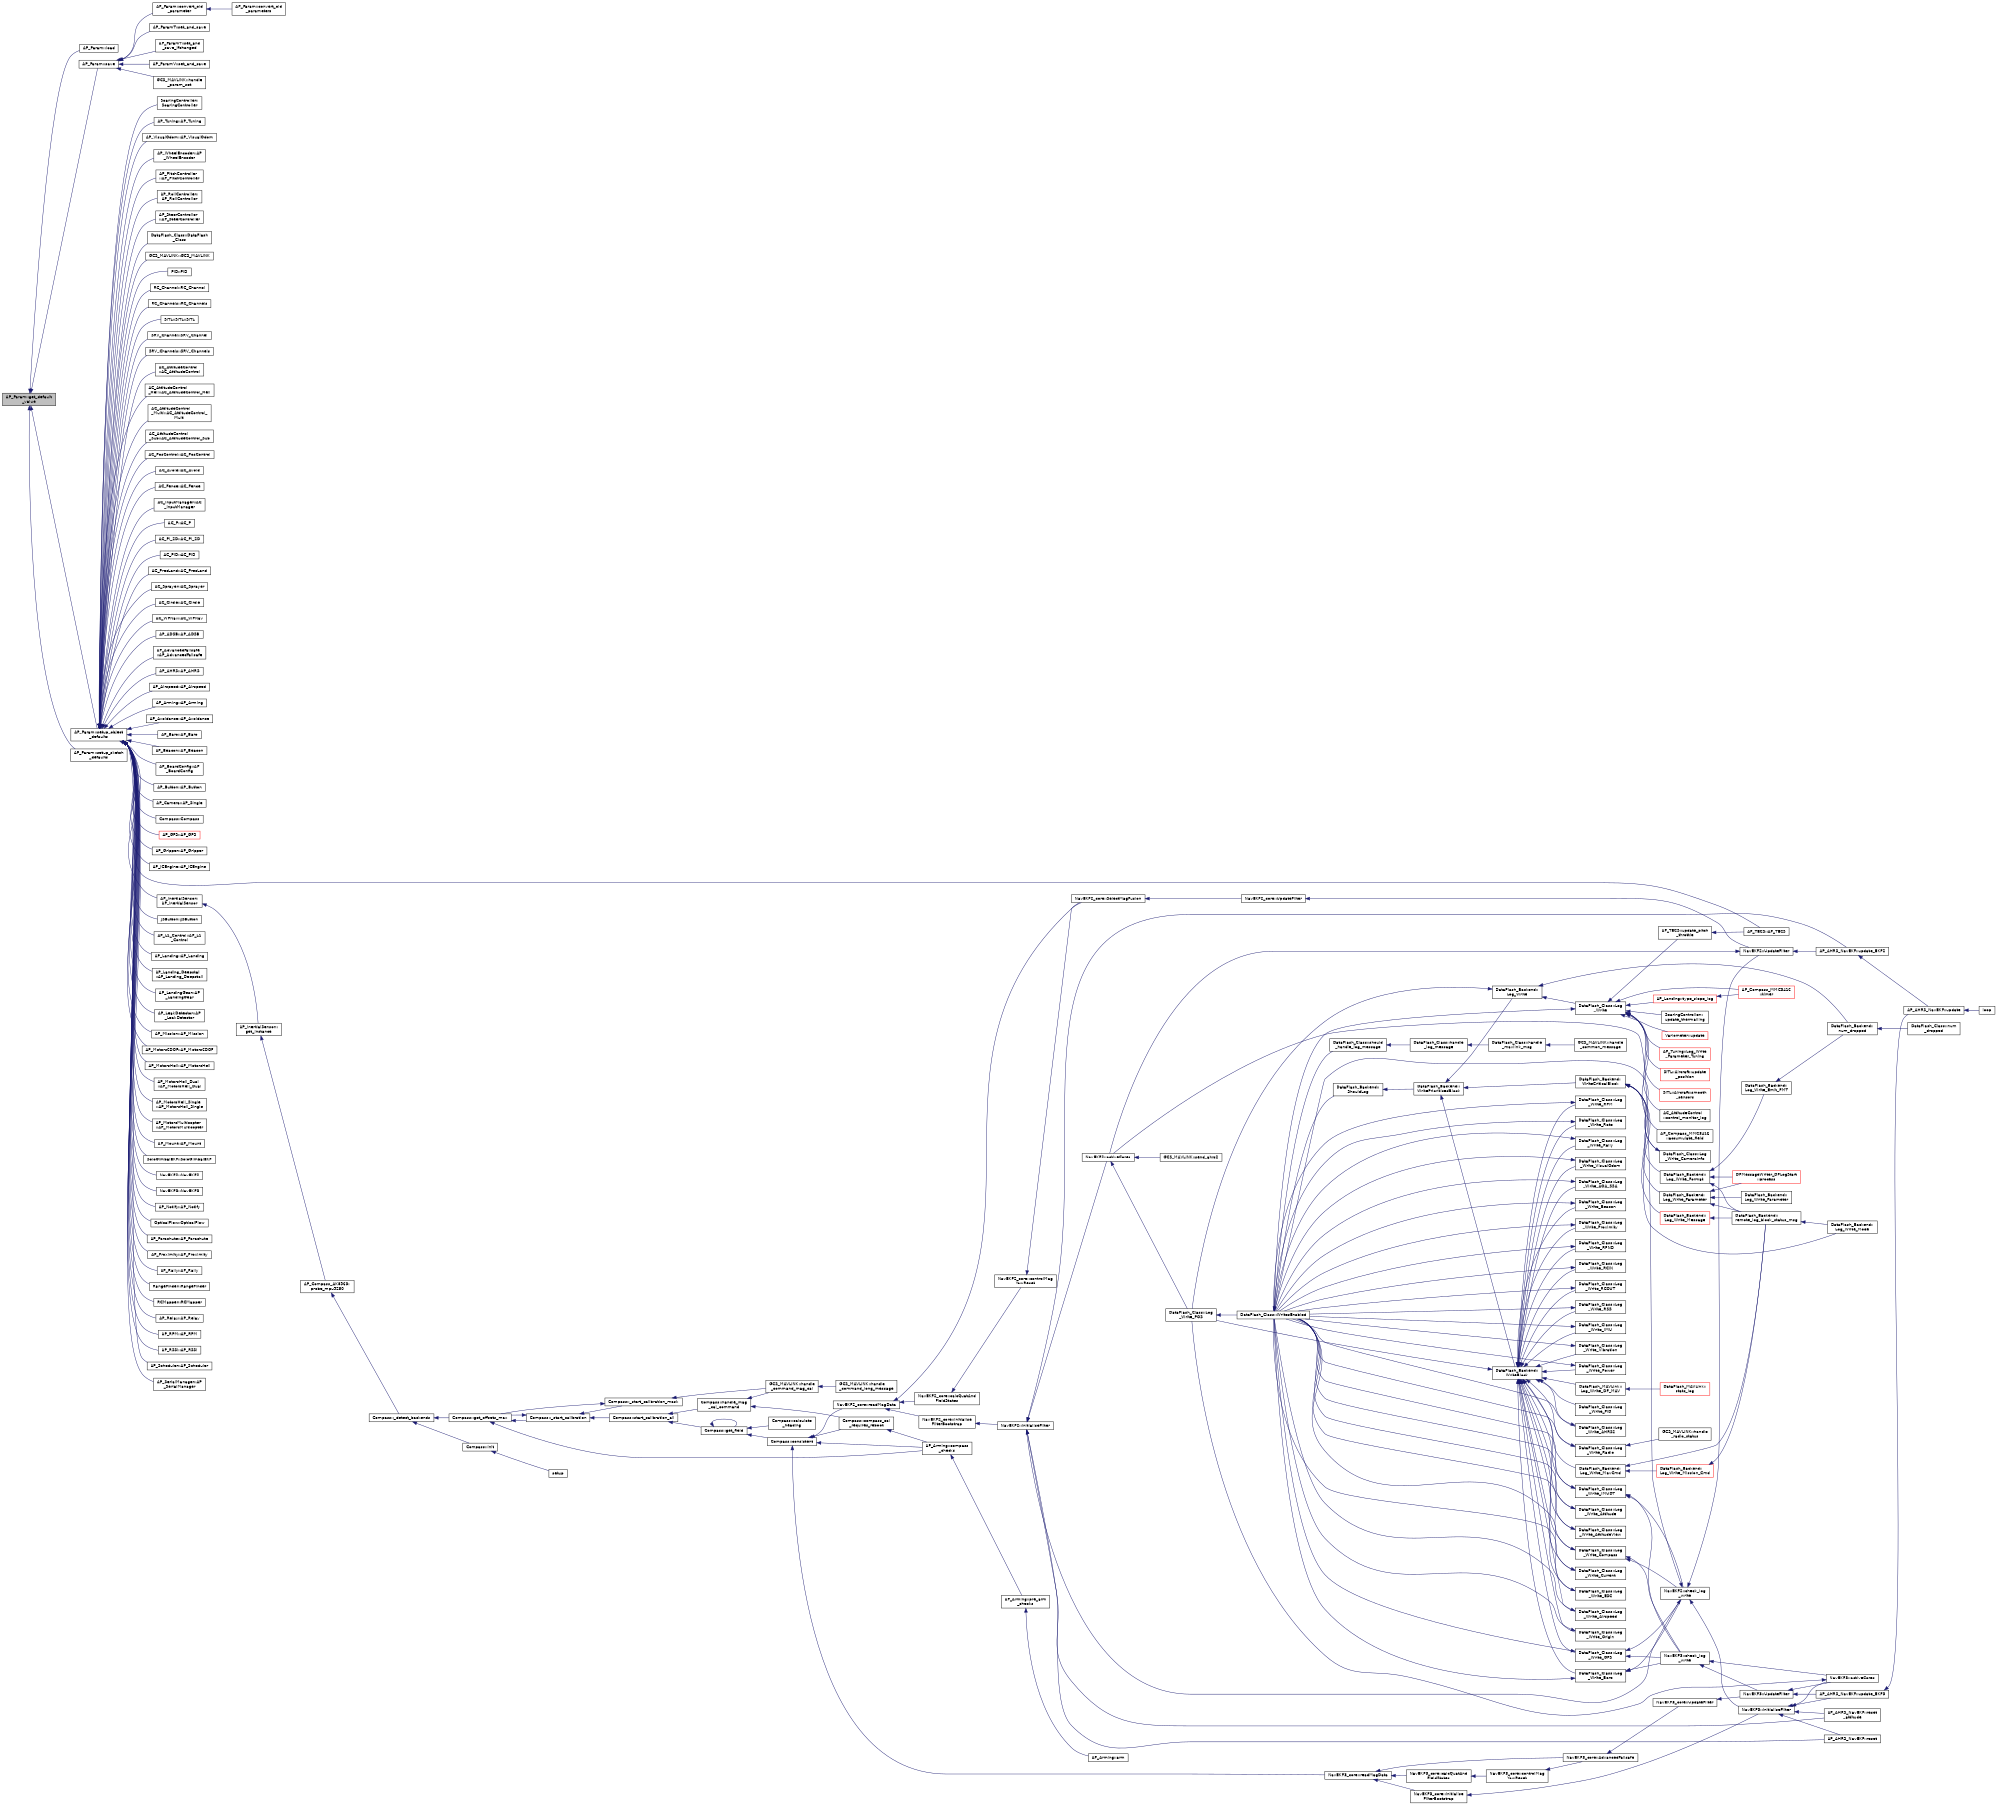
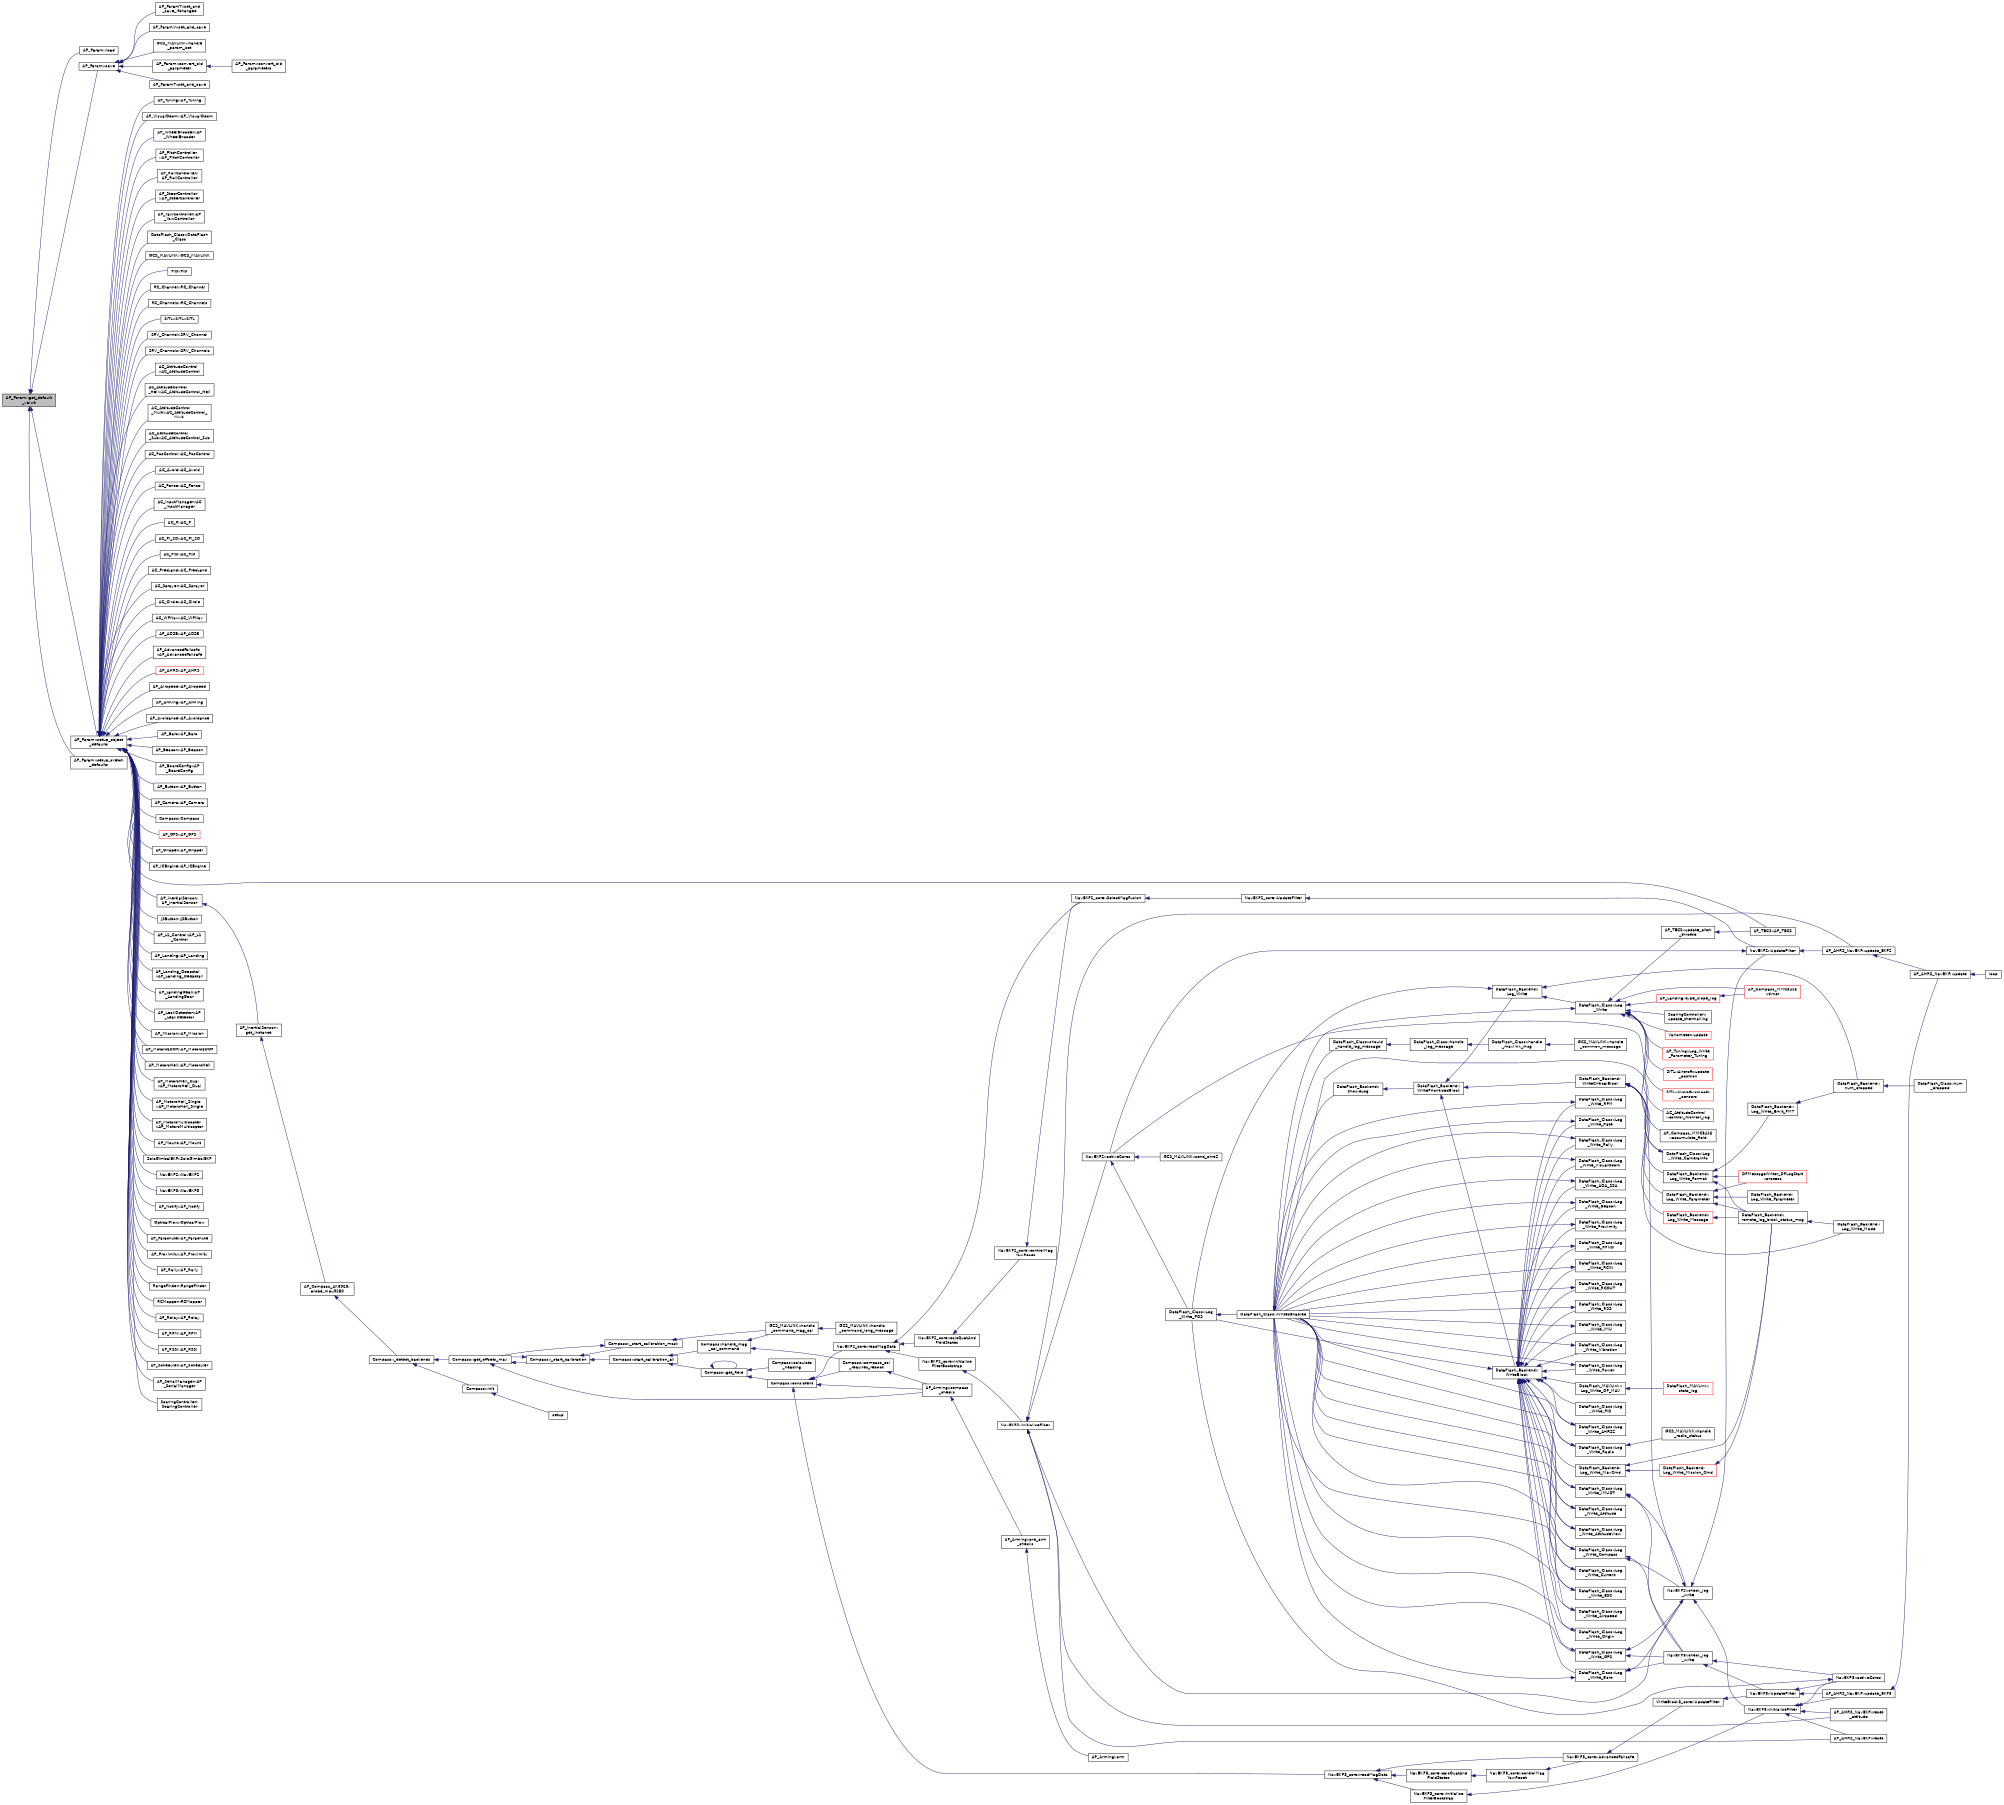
node "AP_YawController::AP _YawController": added
node "AP_AHRS::AP_AHRS": color black -> red
node "AP_Camera::AP_Single": label "AP_Camera::AP_Single" -> "AP_Camera::AP_Camera"
node "NavEKF3_core::UpdateFilter": label "NavEKF3_core::UpdateFilter" -> "WriteBlock3_core::UpdateFilter"
